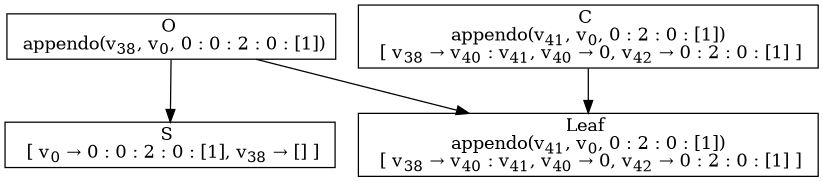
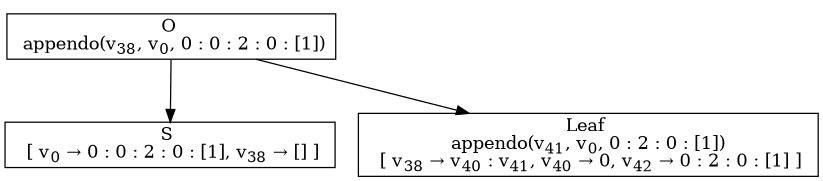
node "C": removed
